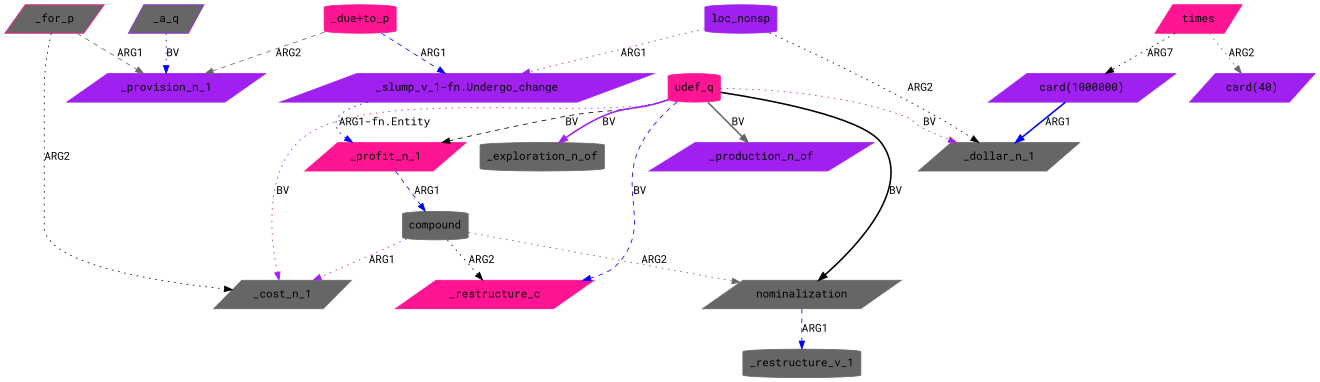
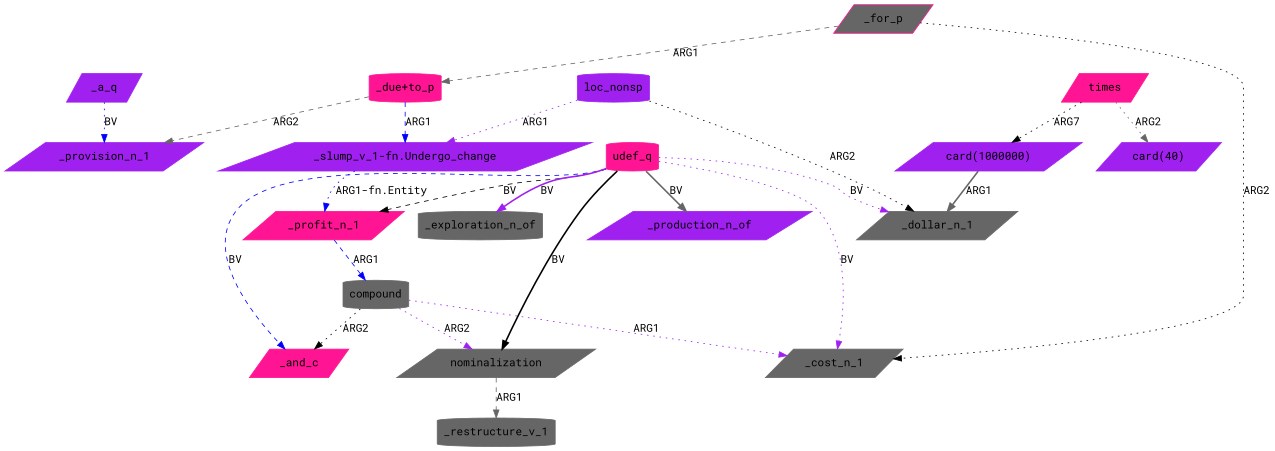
node "_a_q": fillcolor gray40 -> purple
edge "_for_p" -> "_provision_n_1": now "_for_p" -> "_due+to_p"
edge "card(1000000)" -> "_dollar_n_1": color blue -> gray40
edge "compound" -> "nominalization": color gray40 -> purple
node "_restructure_c": label "_restructure_c" -> "_and_c"
edge "nominalization" -> "_restructure_v_1": color blue -> gray40
